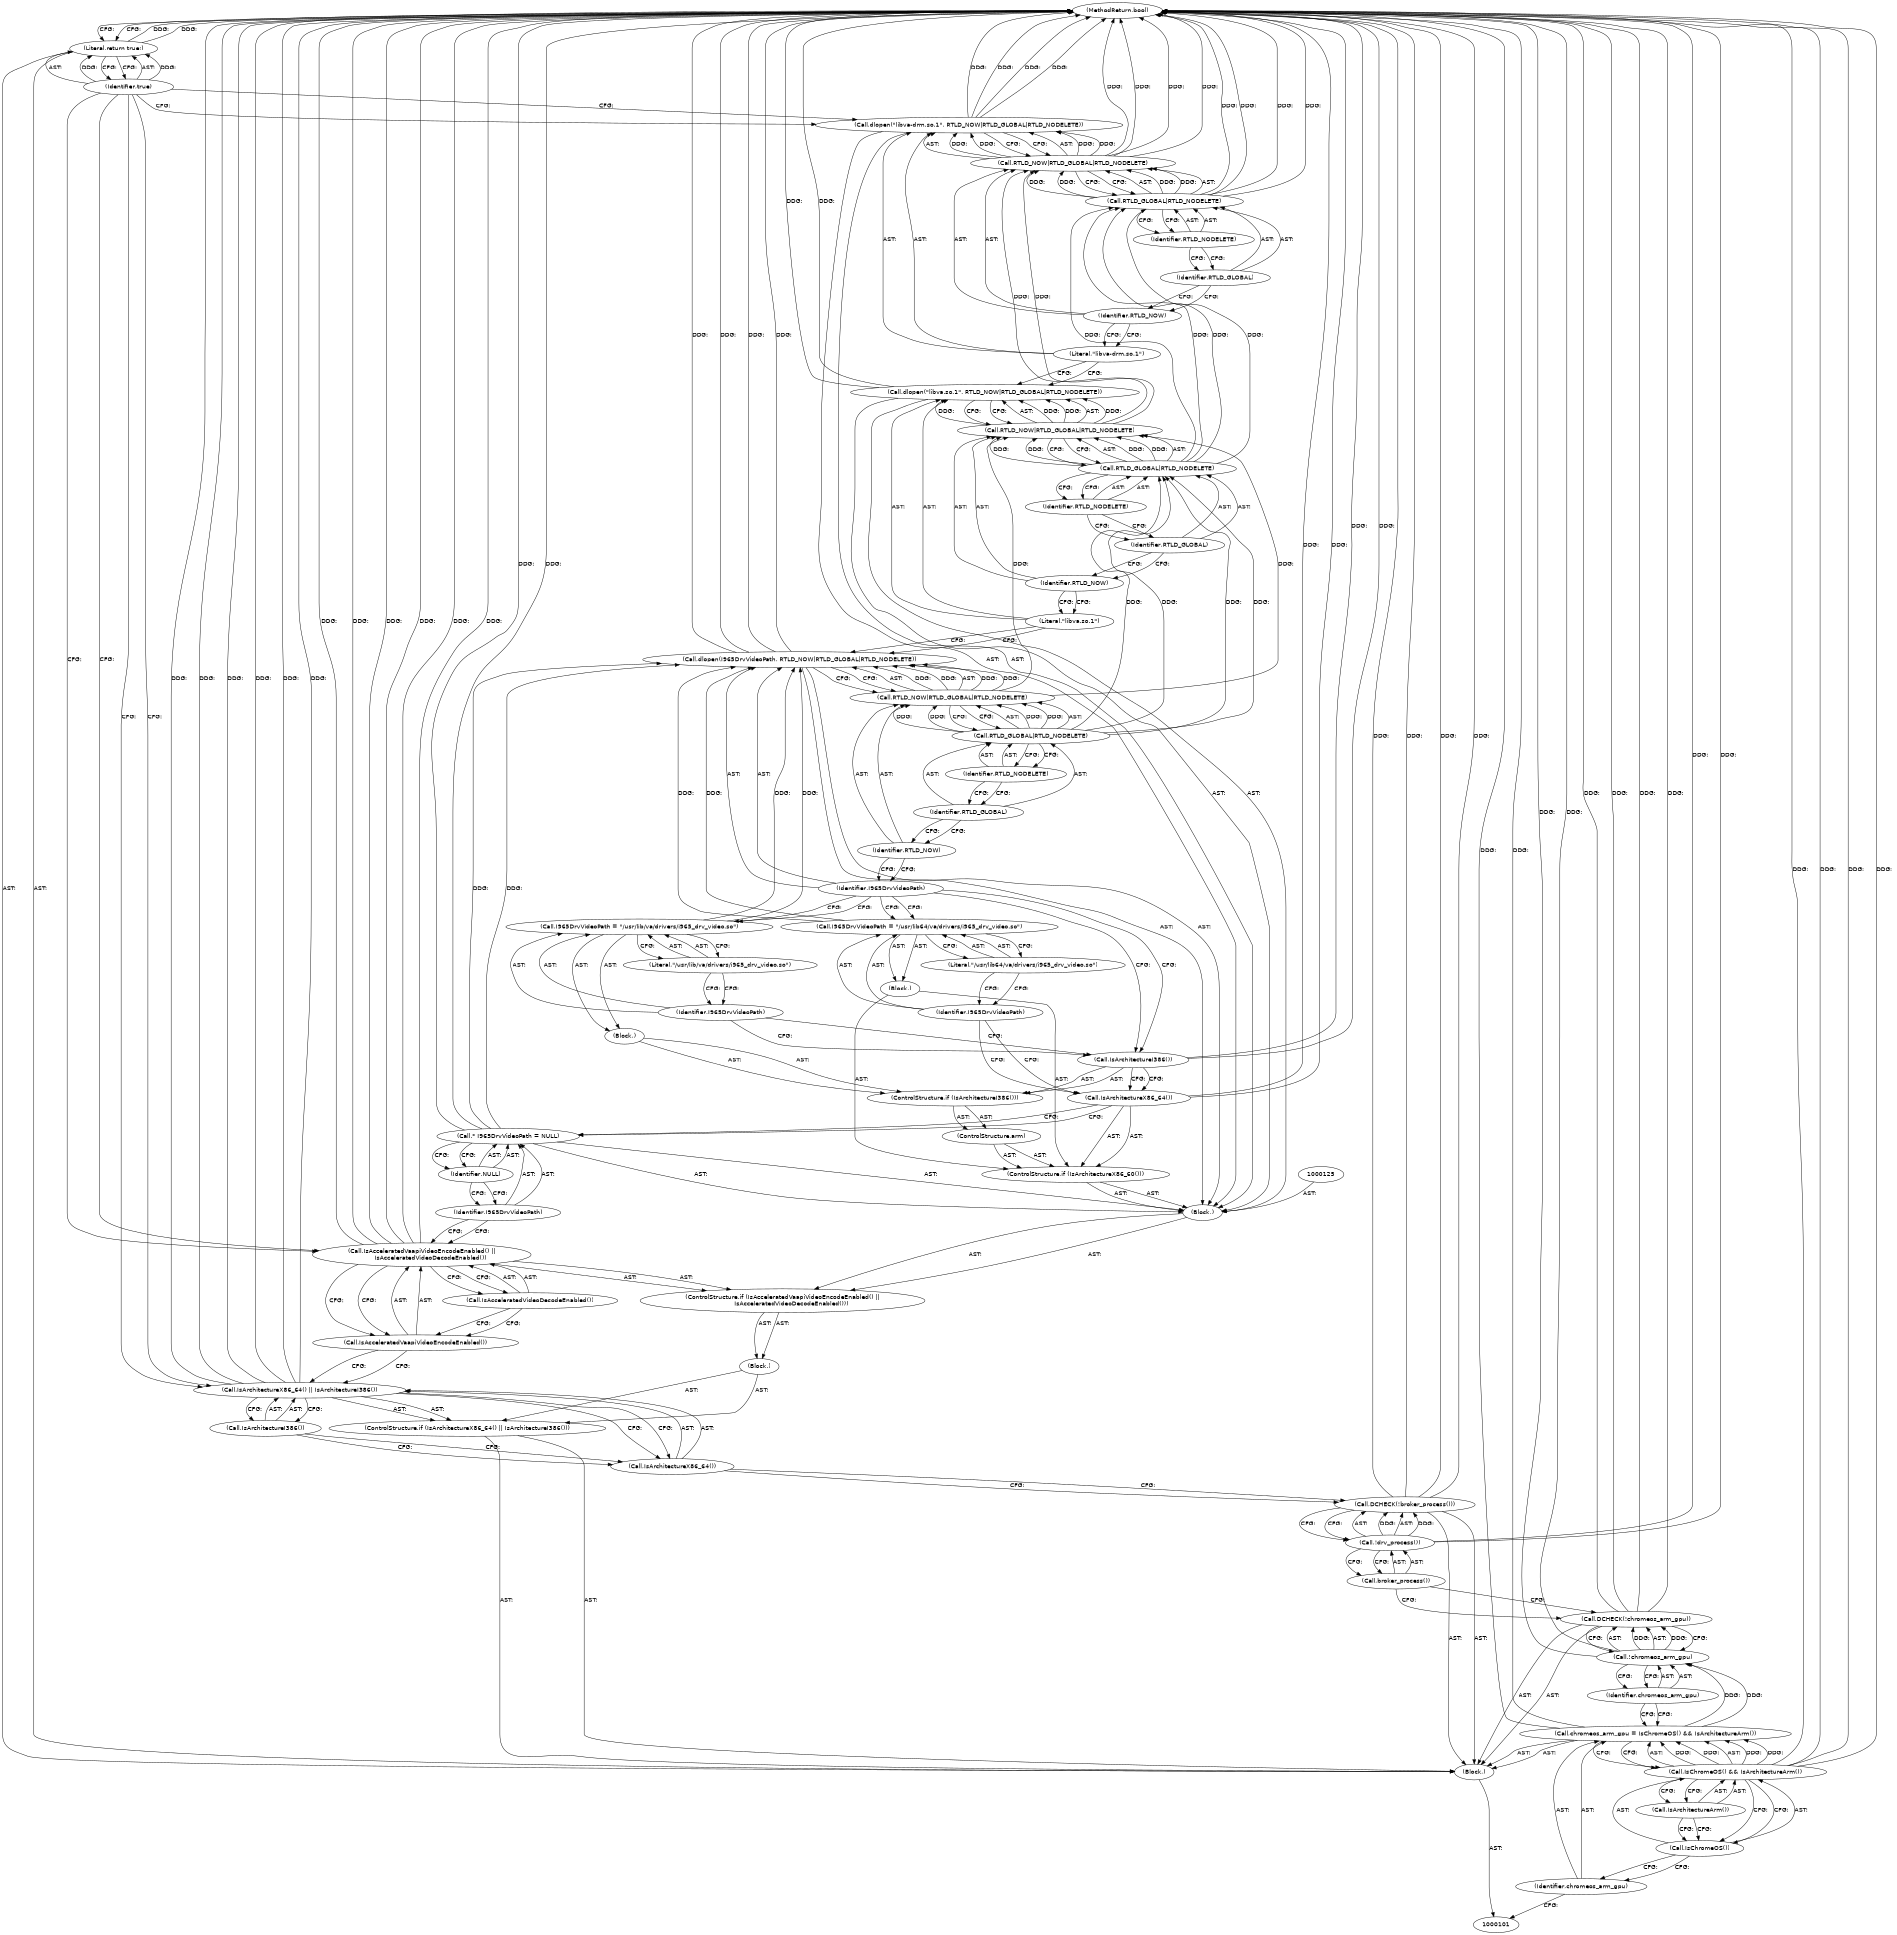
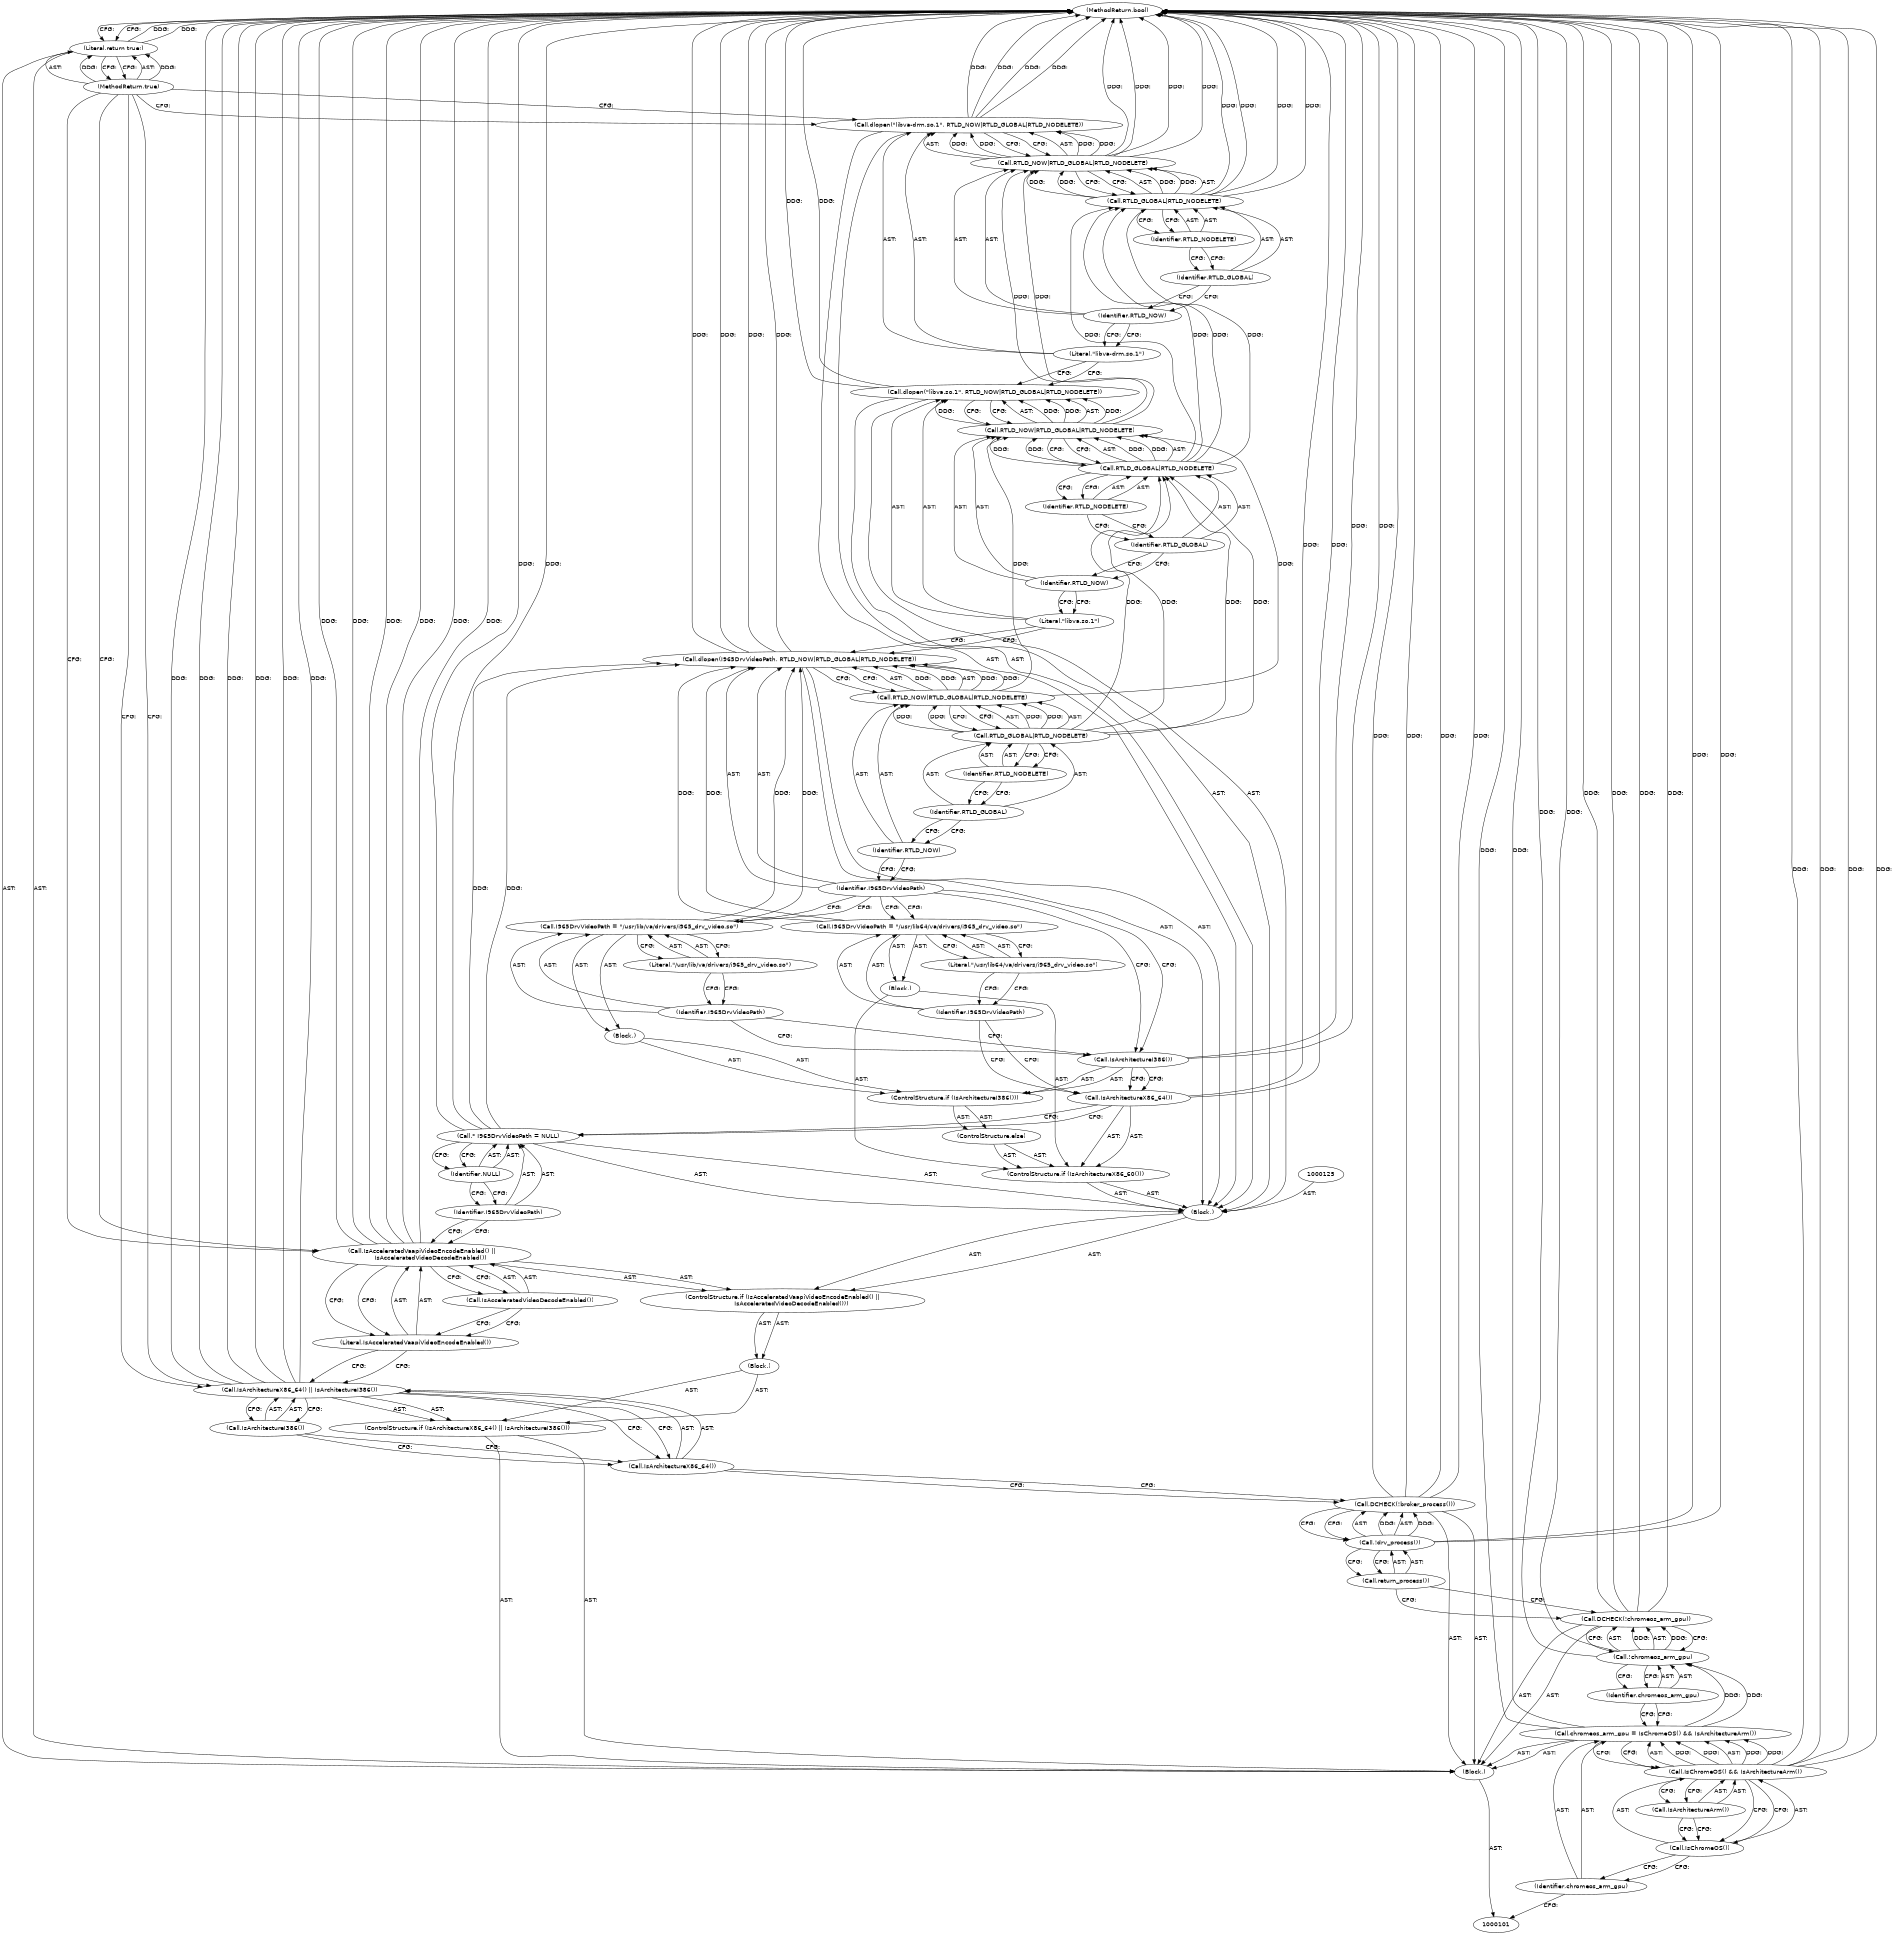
node "(Identifier,true)": label "(Identifier,true)" -> "(MethodReturn,true)"
node "(ControlStructure,arm)": label "(ControlStructure,arm)" -> "(ControlStructure,else)"
node "(Call,IsAcceleratedVaapiVideoEncodeEnabled())": label "(Call,IsAcceleratedVaapiVideoEncodeEnabled())" -> "(Literal,IsAcceleratedVaapiVideoEncodeEnabled())"
node "(Call,broker_process())": label "(Call,broker_process())" -> "(Call,return_process())"
